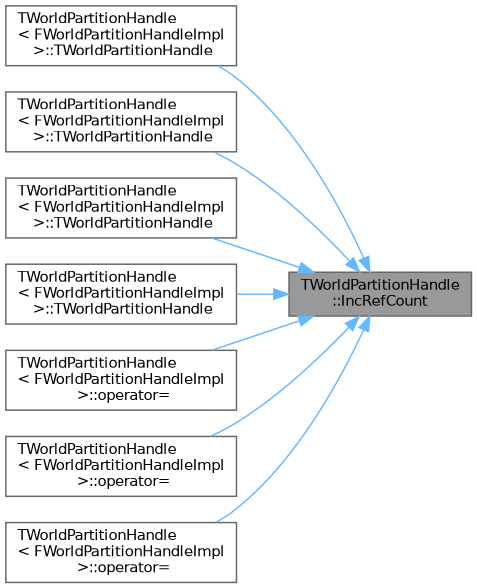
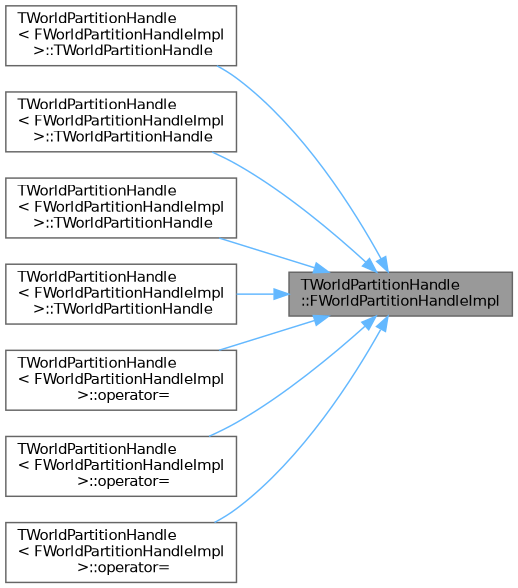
node "TWorldPartitionHandle ::IncRefCount": label "TWorldPartitionHandle ::IncRefCount" -> "TWorldPartitionHandle ::FWorldPartitionHandleImpl"
